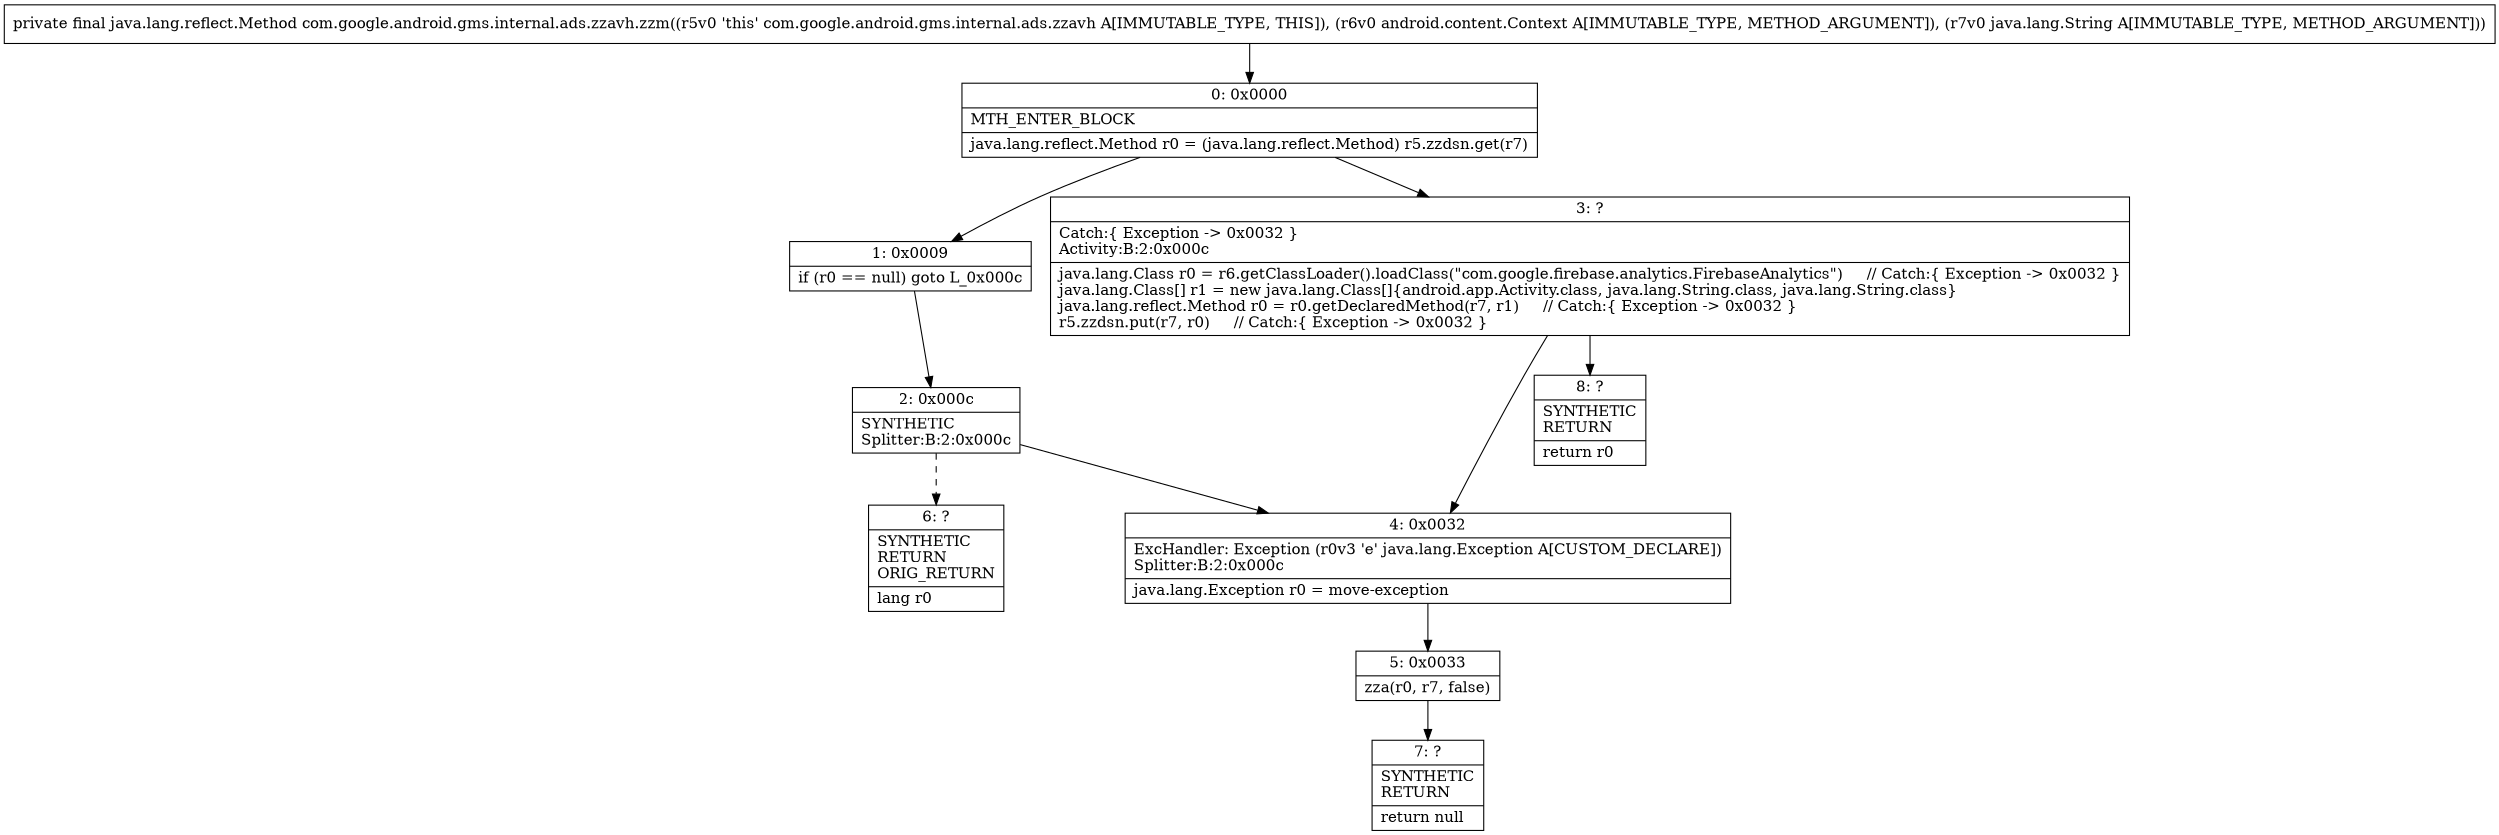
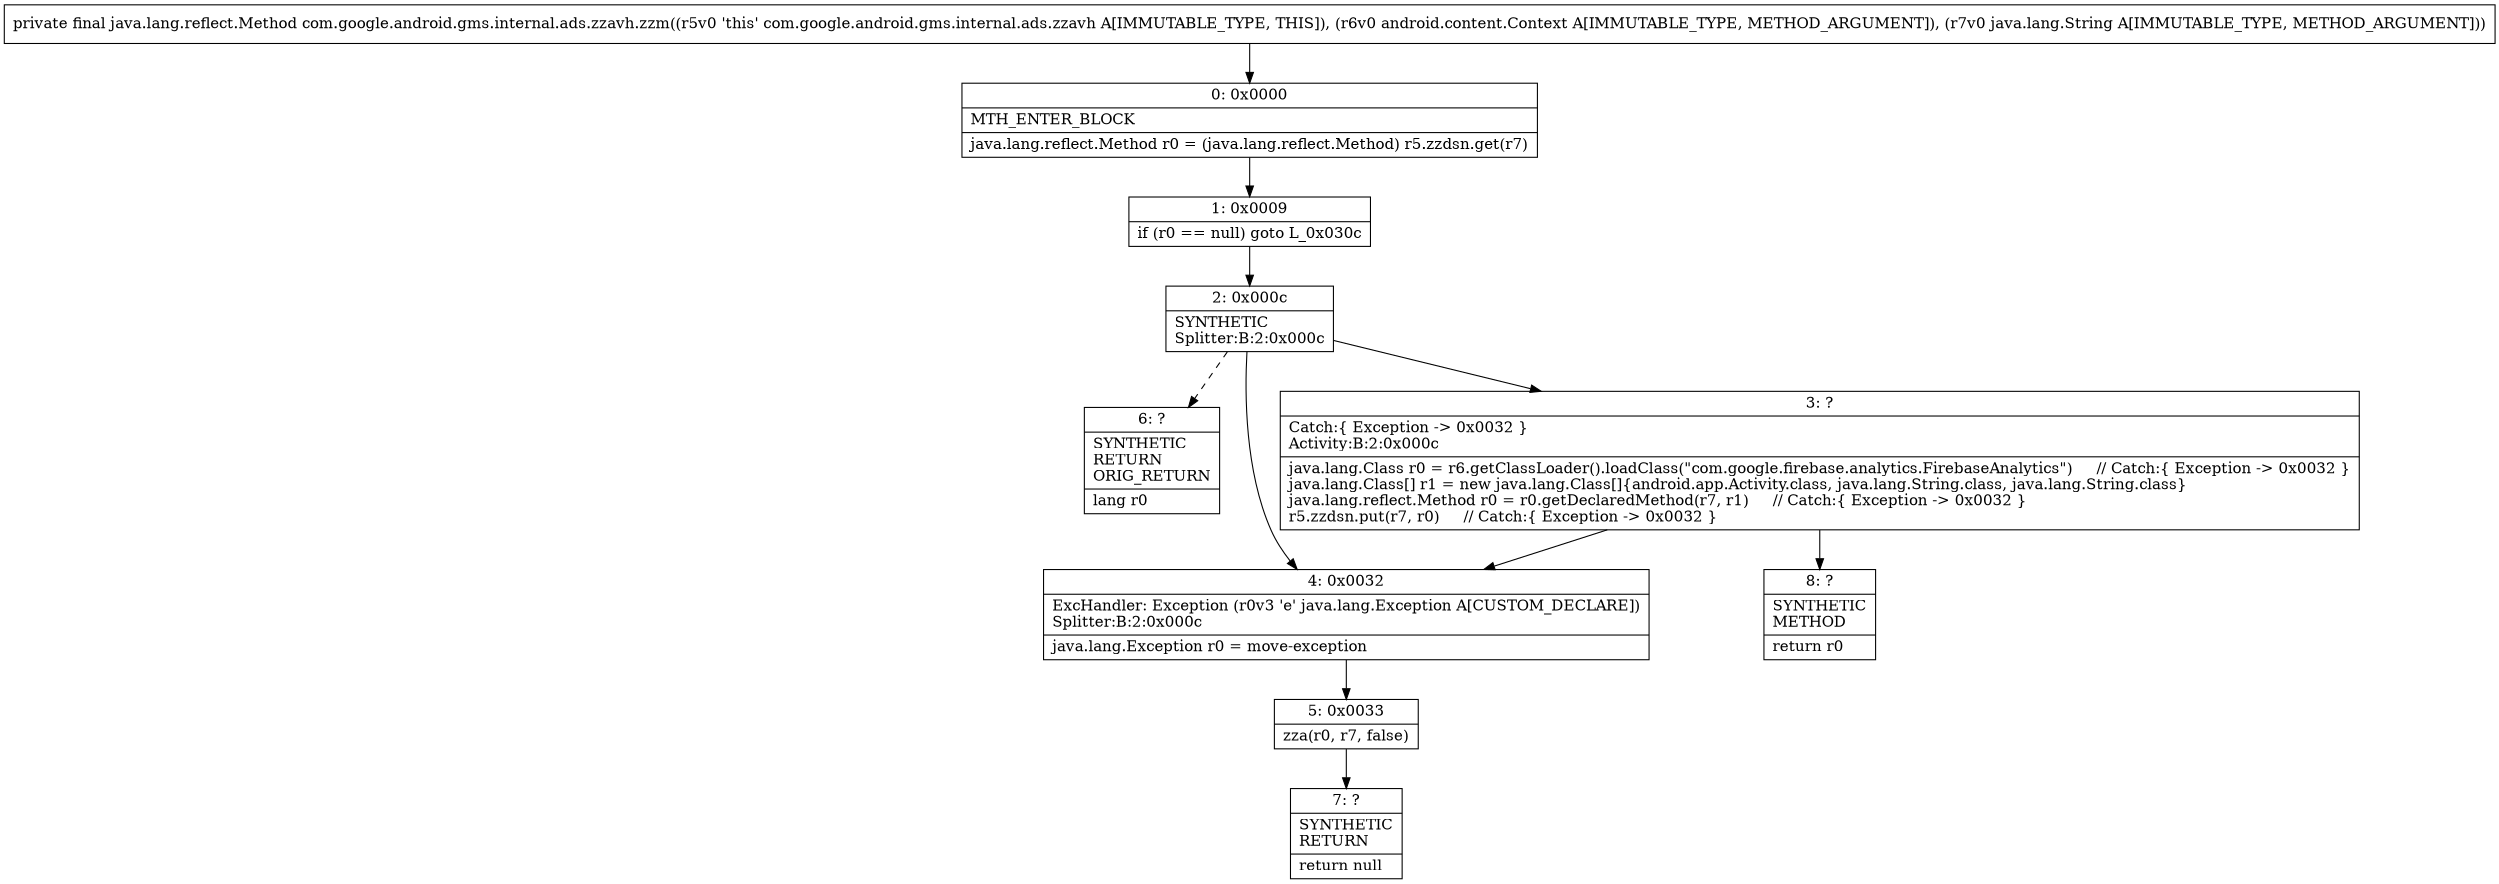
edge "0: 0x0000" -> "3: ?": now "2: 0x000c" -> "3: ?"
node "1: 0x0009": text "if (r0 == null) goto L_0x000c" -> "if (r0 == null) goto L_0x030c"
node "8: ?": text "RETURN" -> "METHOD"
